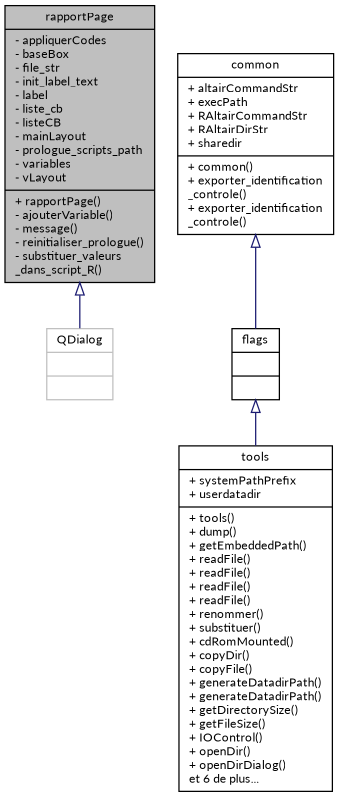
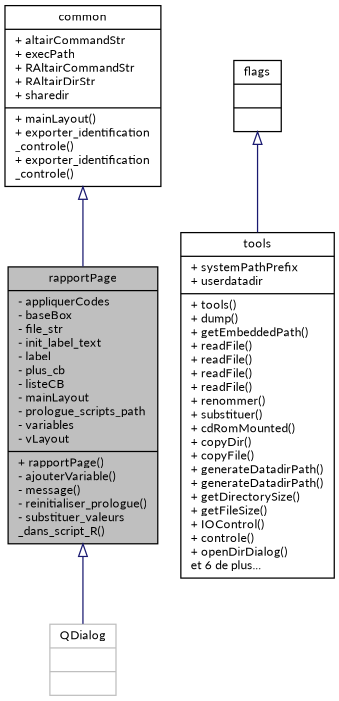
node "rapportPage": text "- liste_cb" -> "- plus_cb"
node "common": text "+ common()" -> "+ mainLayout()"
edge "flags" -> "common": now "rapportPage" -> "common"
node "tools": text "+ openDir()" -> "+ controle()"
